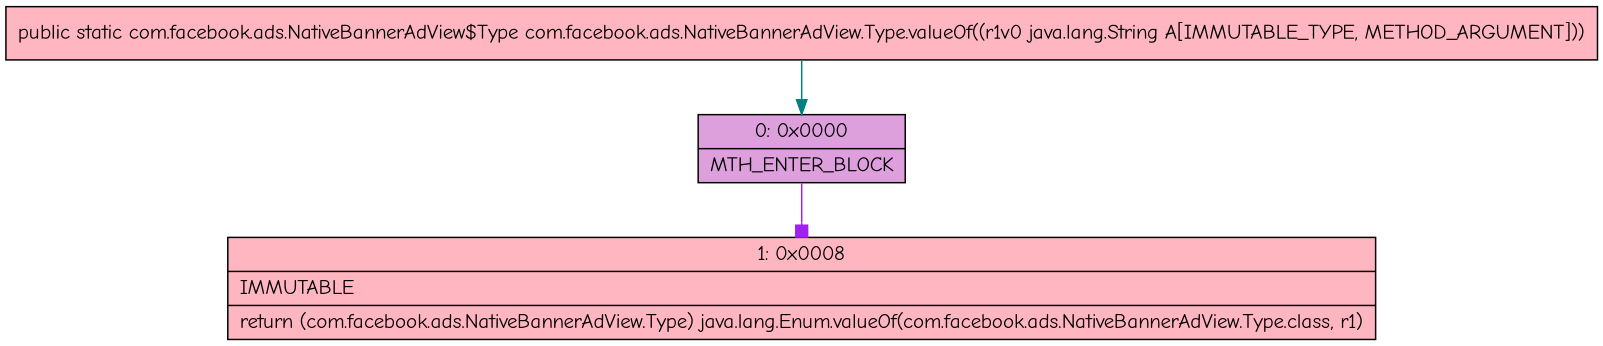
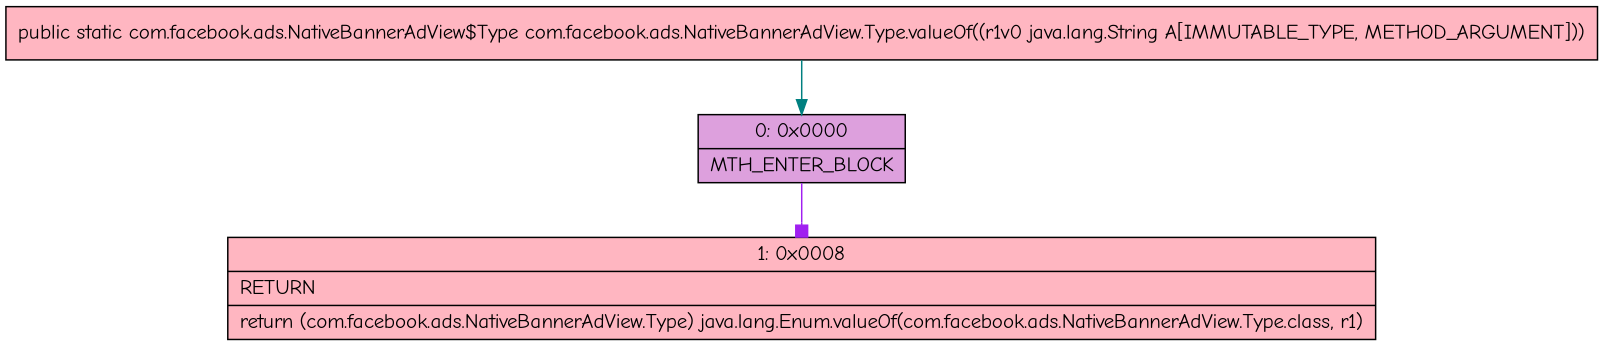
node "1: 0x0008": text "IMMUTABLE" -> "RETURN"
